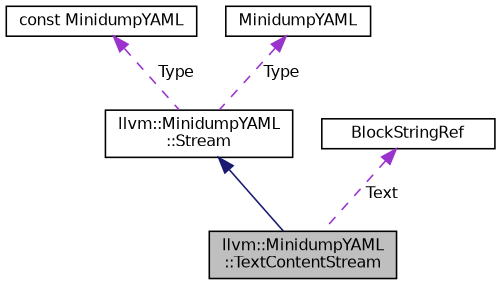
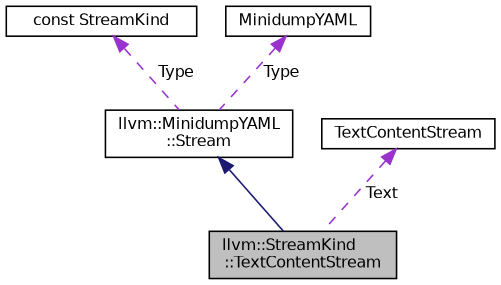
node "const MinidumpYAML": label "const MinidumpYAML" -> "const StreamKind"
node "BlockStringRef": label "BlockStringRef" -> "TextContentStream"
node "llvm::MinidumpYAML ::TextContentStream": label "llvm::MinidumpYAML ::TextContentStream" -> "llvm::StreamKind ::TextContentStream"
